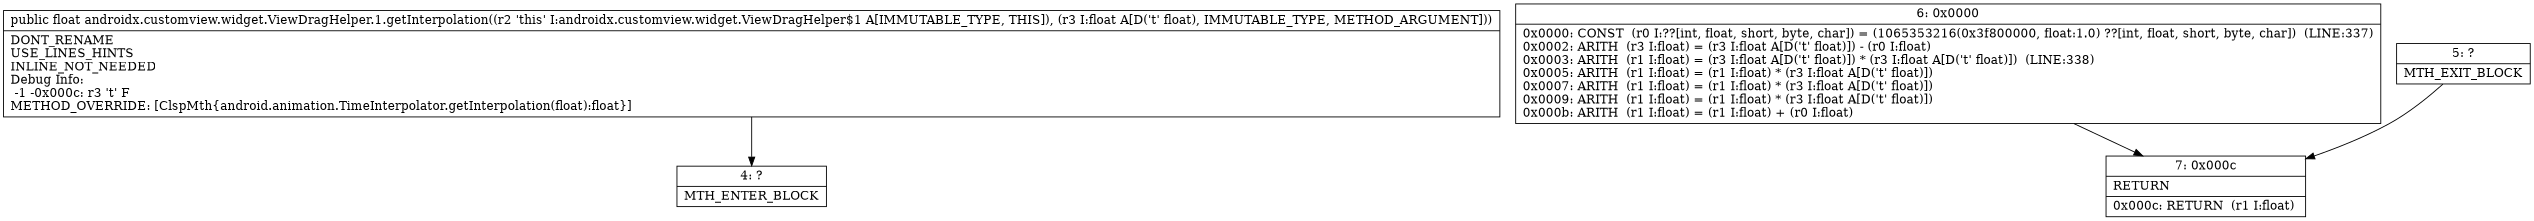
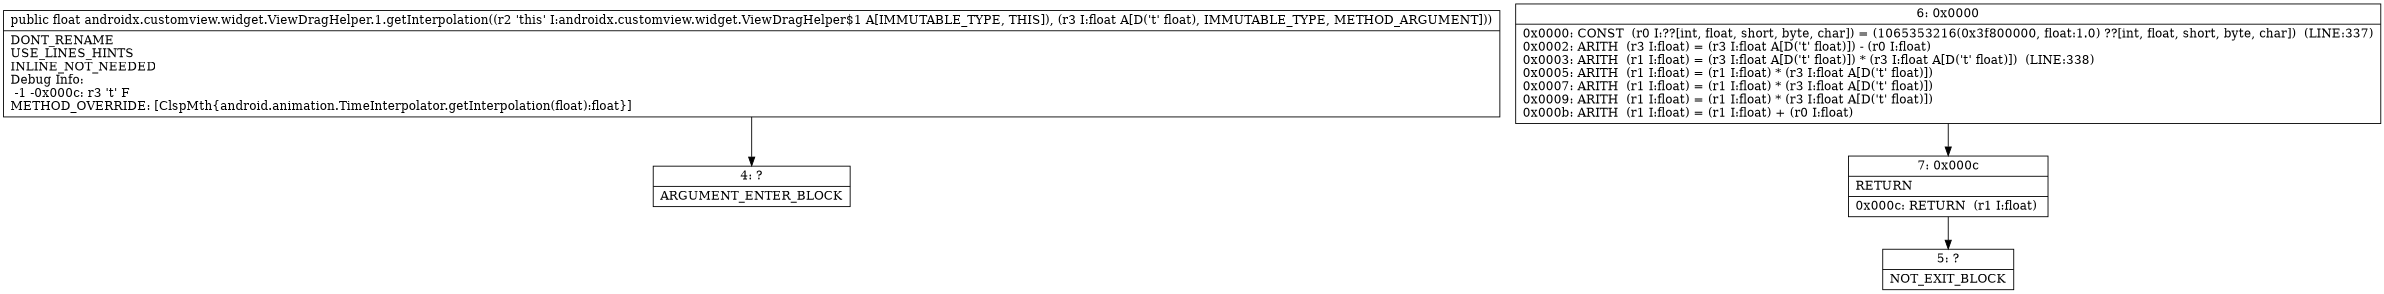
node "5: ?": text "MTH_EXIT_BLOCK" -> "NOT_EXIT_BLOCK"
edge "5: ?" -> "7: 0x000c": reversed
node "4: ?": text "MTH_ENTER_BLOCK" -> "ARGUMENT_ENTER_BLOCK"
